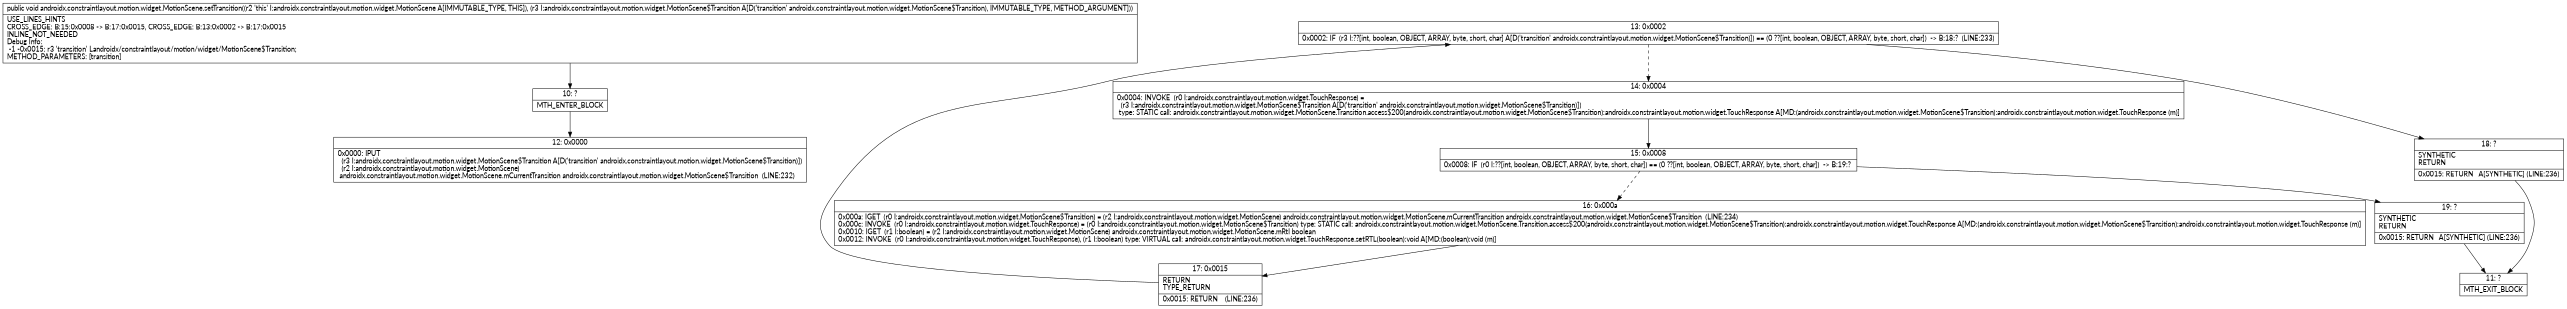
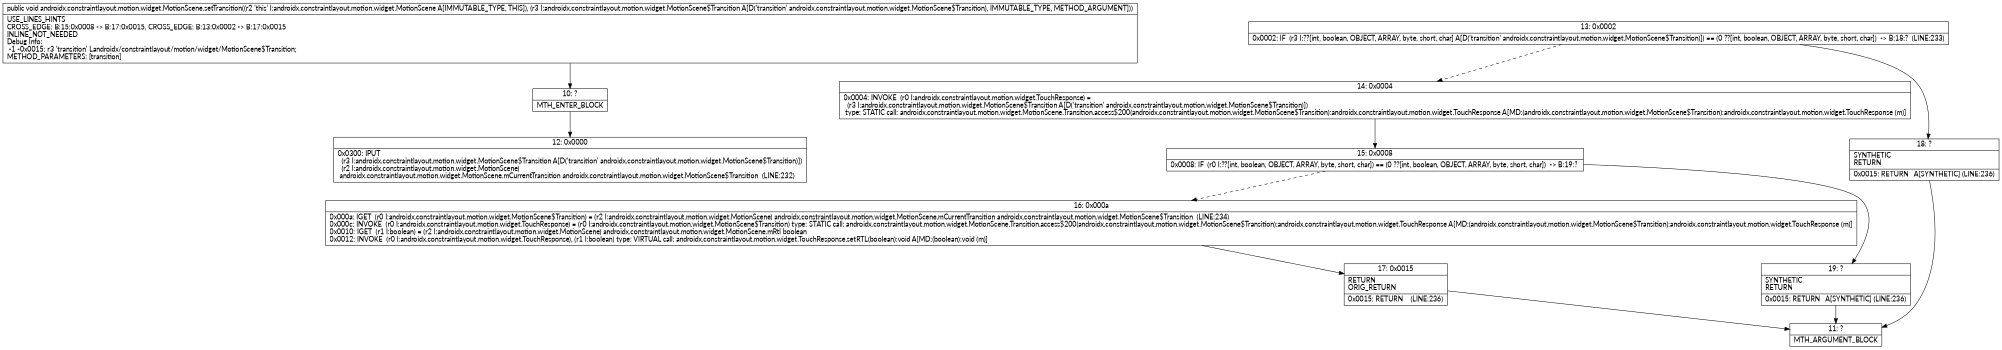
edge "17: 0x0015" -> "13: 0x0002": now "17: 0x0015" -> "11: ?"
node "12: 0x0000": text "0x0000: IPUT" -> "0x0300: IPUT"
node "17: 0x0015": text "TYPE_RETURN" -> "ORIG_RETURN"
node "11: ?": text "MTH_EXIT_BLOCK" -> "MTH_ARGUMENT_BLOCK"
